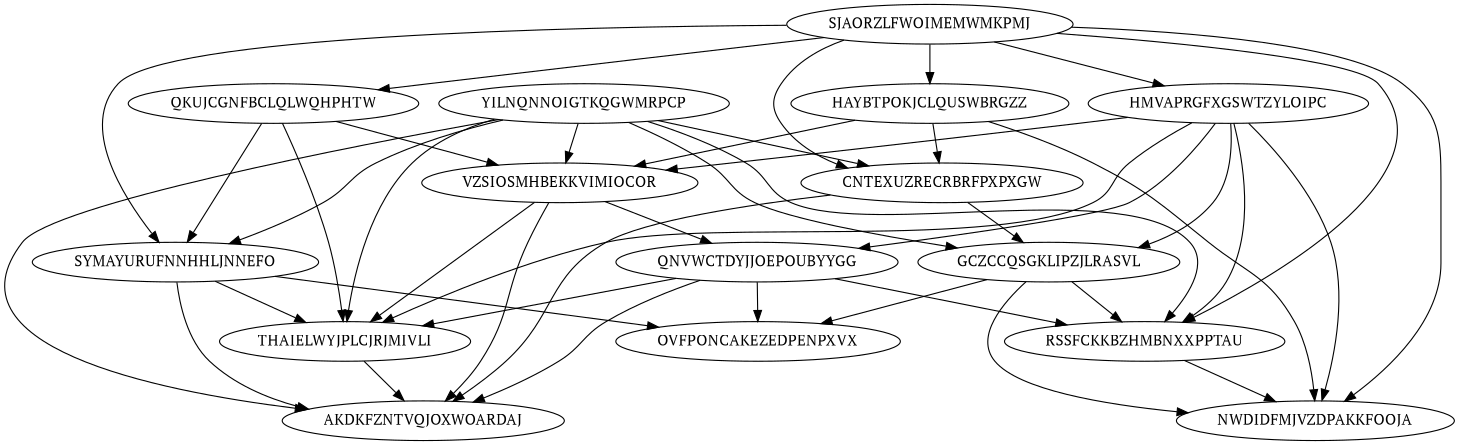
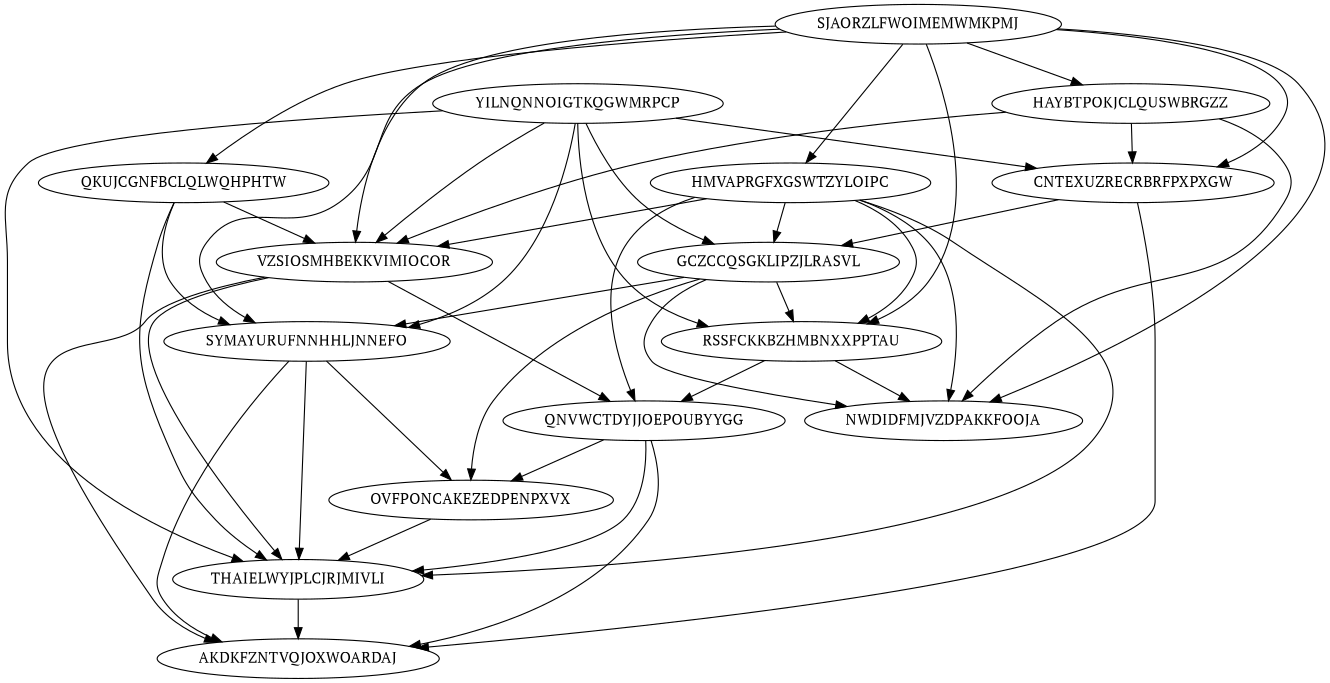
edge "SJAORZLFWOIMEMWMKPMJ" -> "VZSIOSMHBEKKVIMIOCOR": added
edge "YILNQNNOIGTKQGWMRPCP" -> "AKDKFZNTVQJOXWOARDAJ": removed
edge "GCZCCQSGKLIPZJLRASVL" -> "SYMAYURUFNNHHLJNNEFO": added
edge "QNVWCTDYJJOEPOUBYYGG" -> "RSSFCKKBZHMBNXXPPTAU": reversed
edge "OVFPONCAKEZEDPENPXVX" -> "THAIELWYJPLCJRJMIVLI": added
